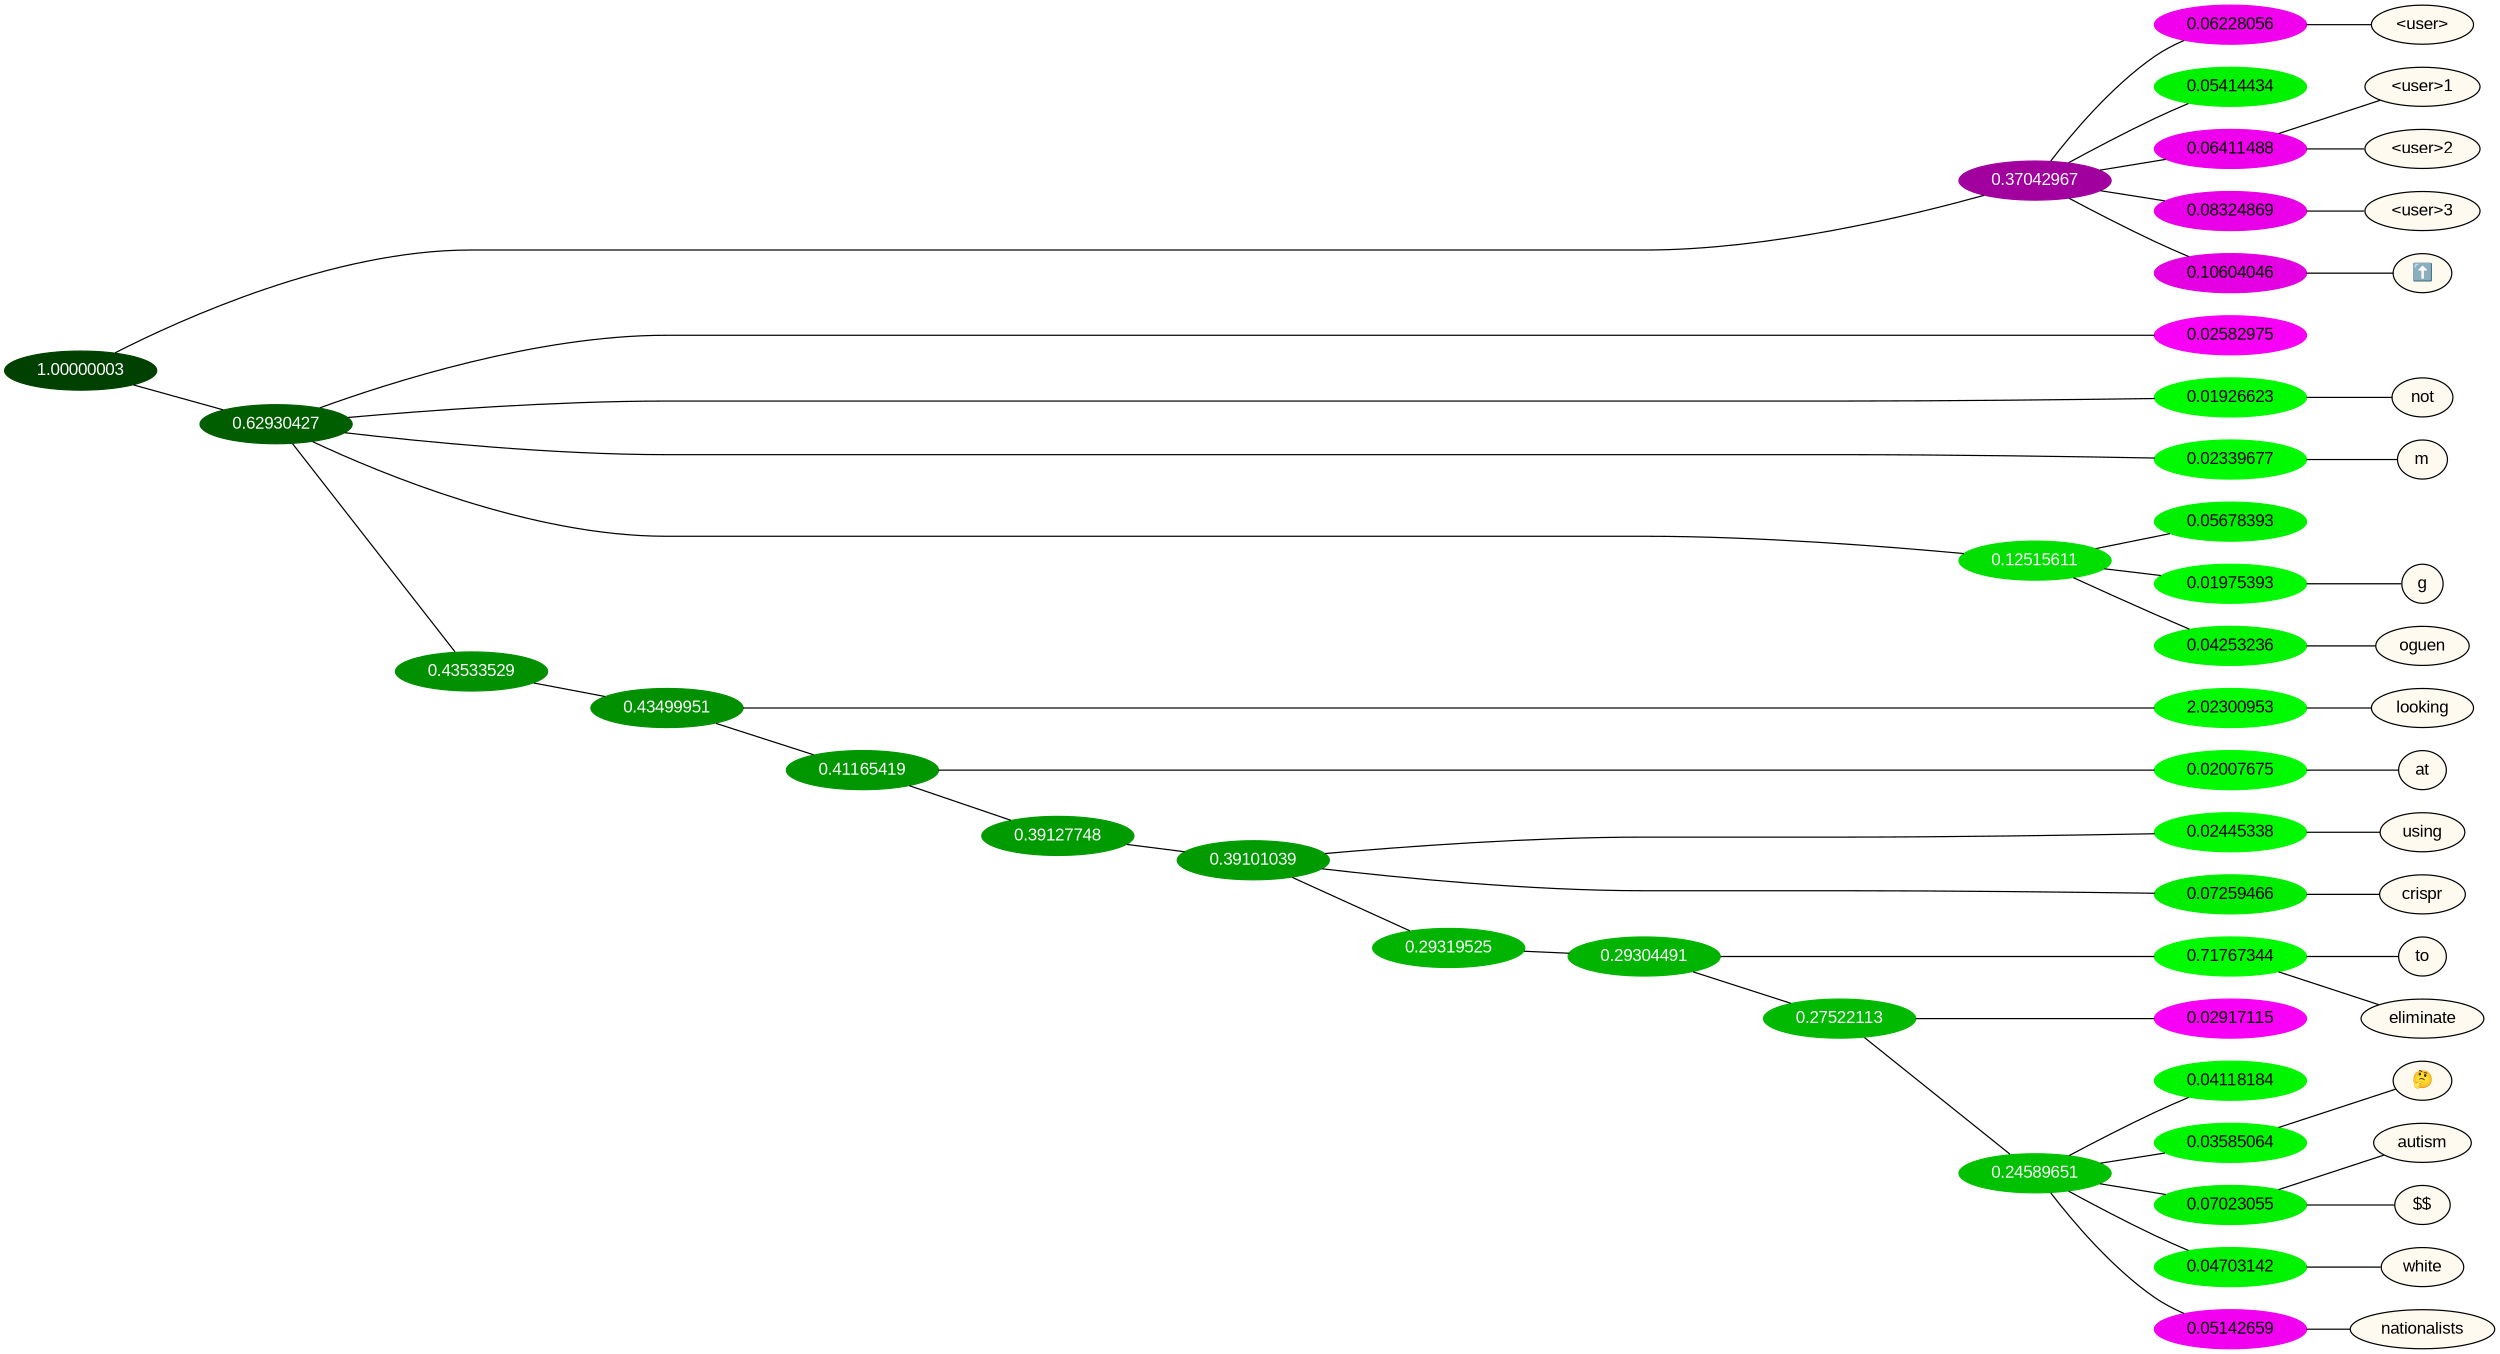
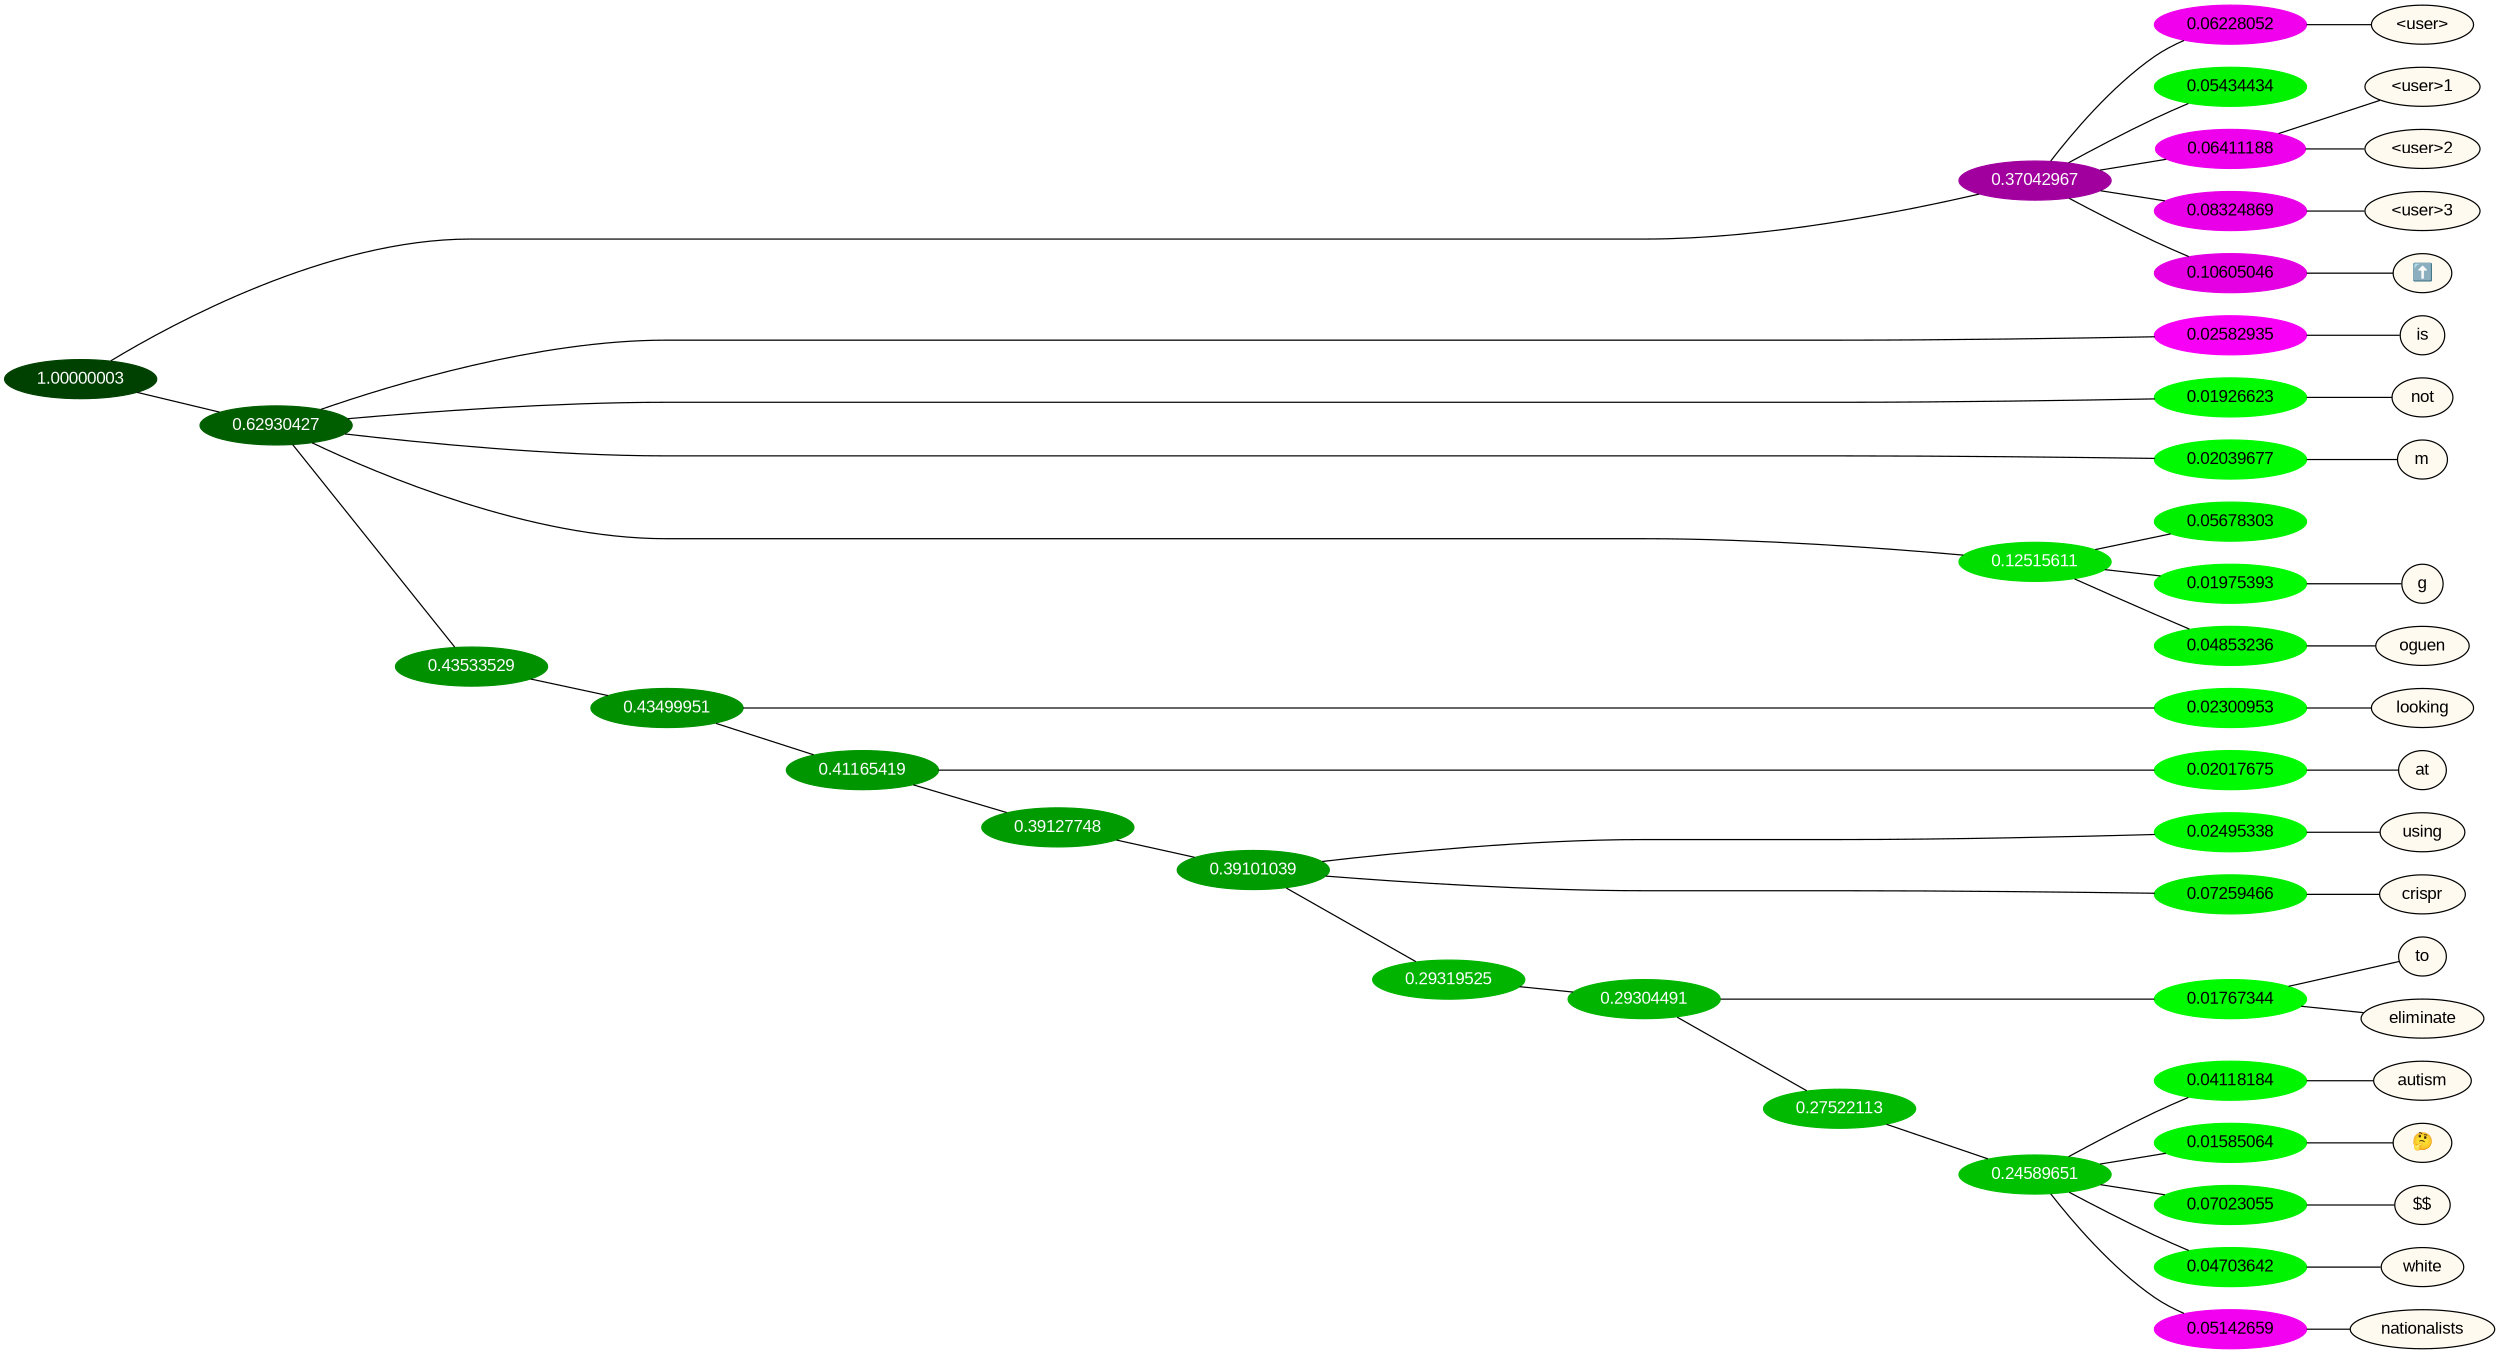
node "0.06228056": label "0.06228056" -> "0.06228052"
node "0.05414434": label "0.05414434" -> "0.05434434"
node "0.06411488": label "0.06411488" -> "0.06411188"
node "0.10604046": label "0.10604046" -> "0.10605046"
node "0.02582975": label "0.02582975" -> "0.02582935"
node "is": added
node "0.02339677": label "0.02339677" -> "0.02039677"
node "0.05678393": label "0.05678393" -> "0.05678303"
node "0.04253236": label "0.04253236" -> "0.04853236"
node "2.02300953": label "2.02300953" -> "0.02300953"
node "0.02007675": label "0.02007675" -> "0.02017675"
node "0.02445338": label "0.02445338" -> "0.02495338"
node "0.71767344": label "0.71767344" -> "0.01767344"
node "0.02917115": removed
node "0.03585064": label "0.03585064" -> "0.01585064"
edge "autism" -- "0.07023055": now "autism" -- "0.04118184"
node "0.04703142": label "0.04703142" -> "0.04703642"
